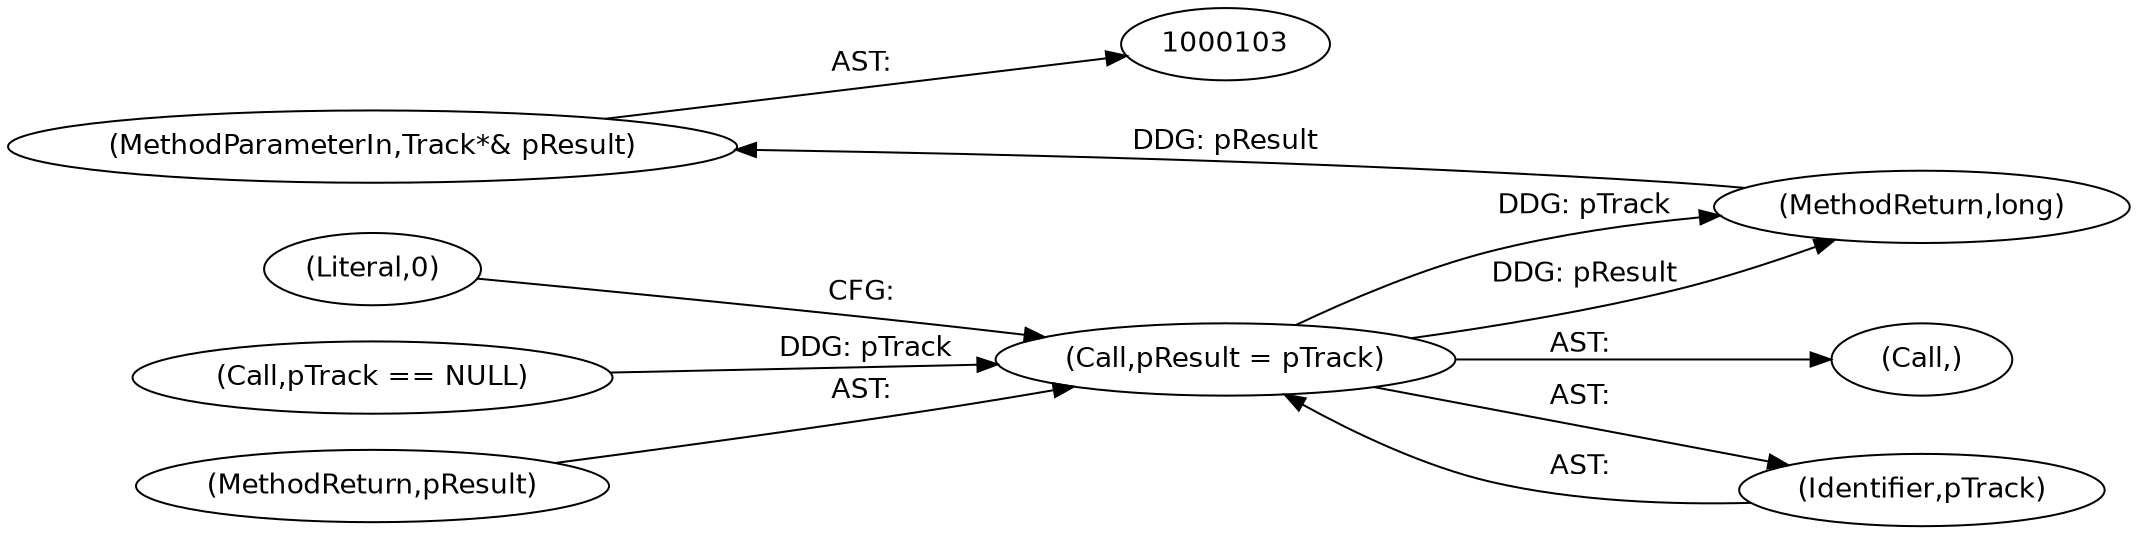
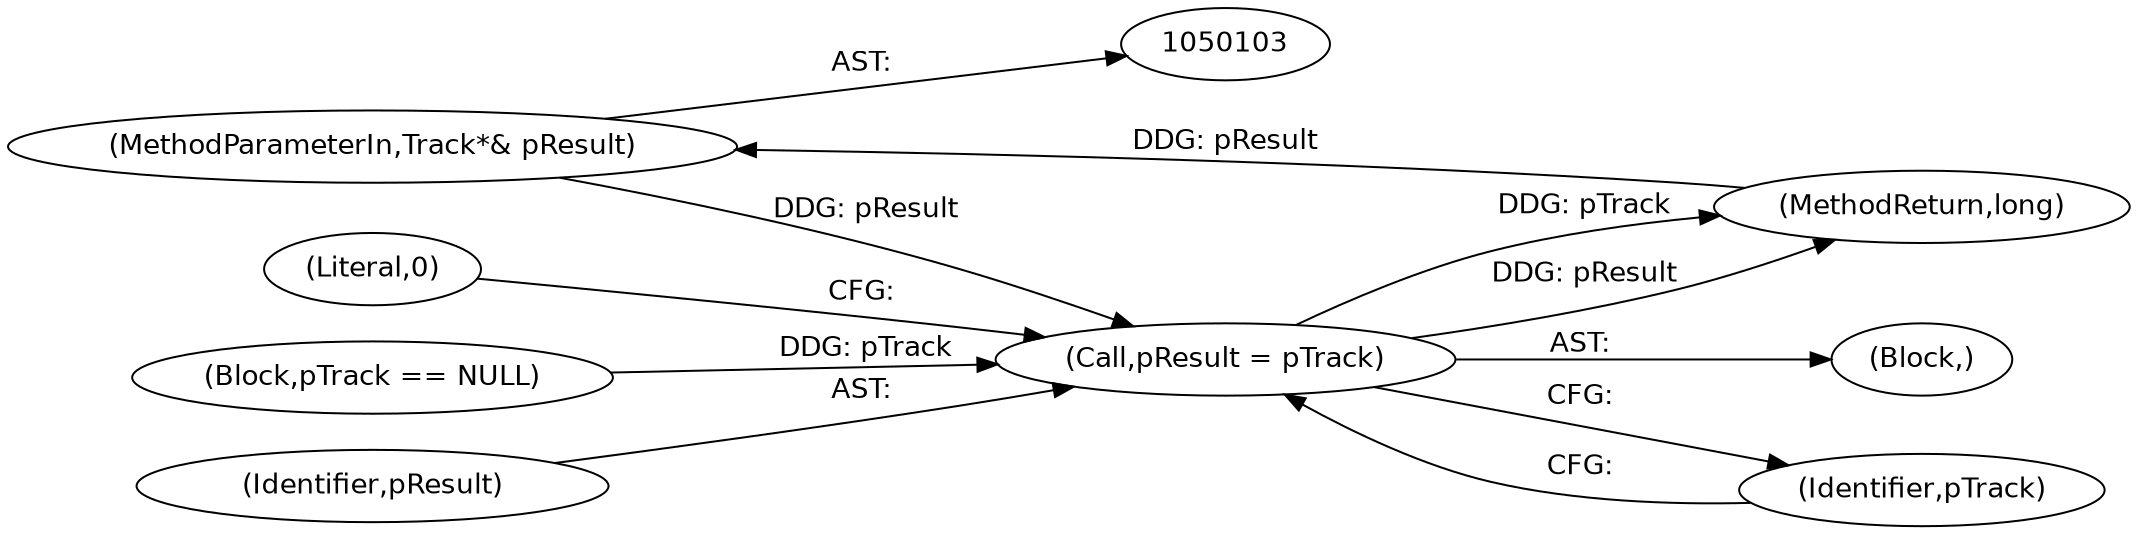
node "1000103": label "1000103" -> "1050103"
edge "(MethodParameterIn,Track*& pResult)" -> "(Call,pResult = pTrack)": added, label "DDG: pResult"
node "(Call,)": label "(Call,)" -> "(Block,)"
node "(Call,pTrack == NULL)": label "(Call,pTrack == NULL)" -> "(Block,pTrack == NULL)"
edge "(Call,pResult = pTrack)" -> "(Identifier,pTrack)": label "AST: " -> "CFG: "
edge "(Identifier,pTrack)" -> "(Call,pResult = pTrack)": label "AST: " -> "CFG: "
node "(MethodReturn,pResult)": label "(MethodReturn,pResult)" -> "(Identifier,pResult)"
